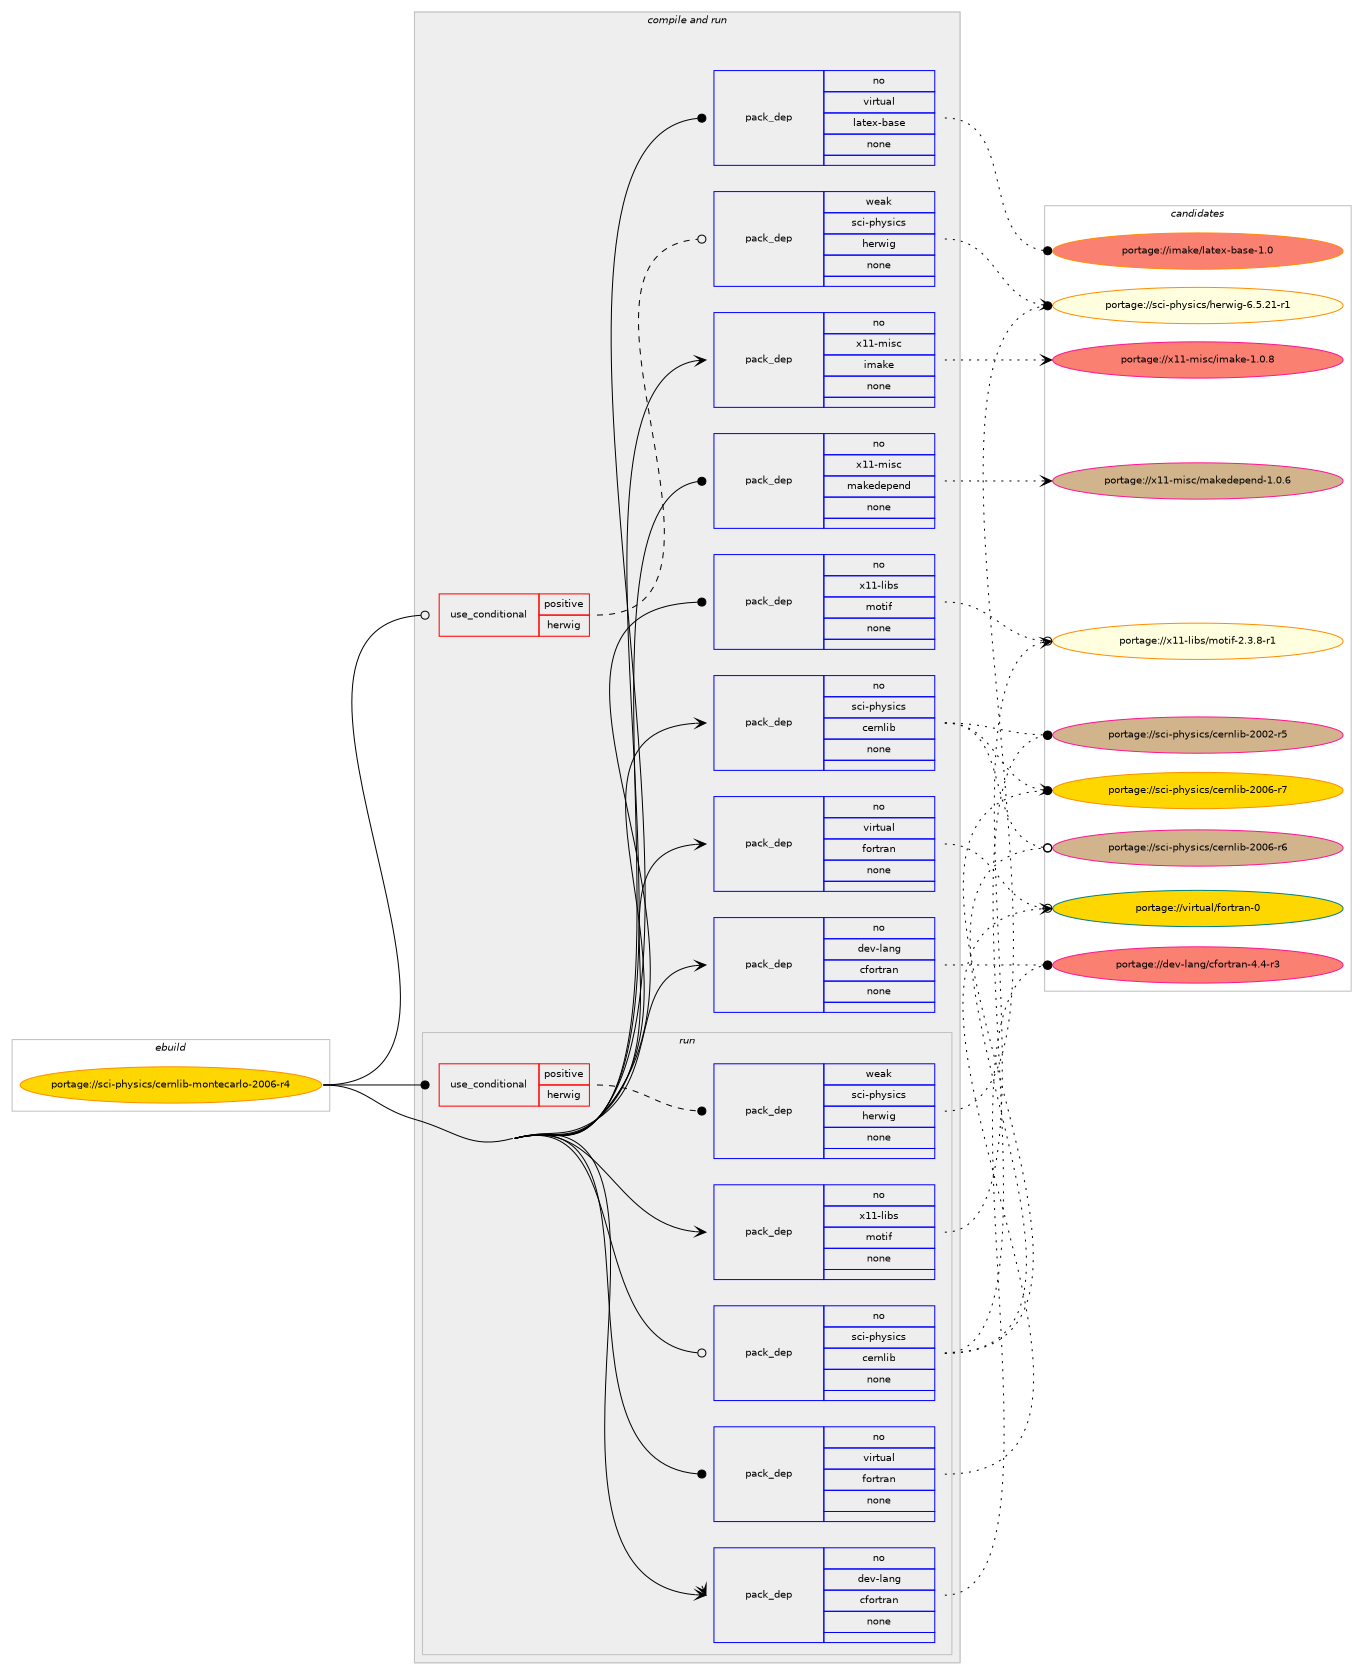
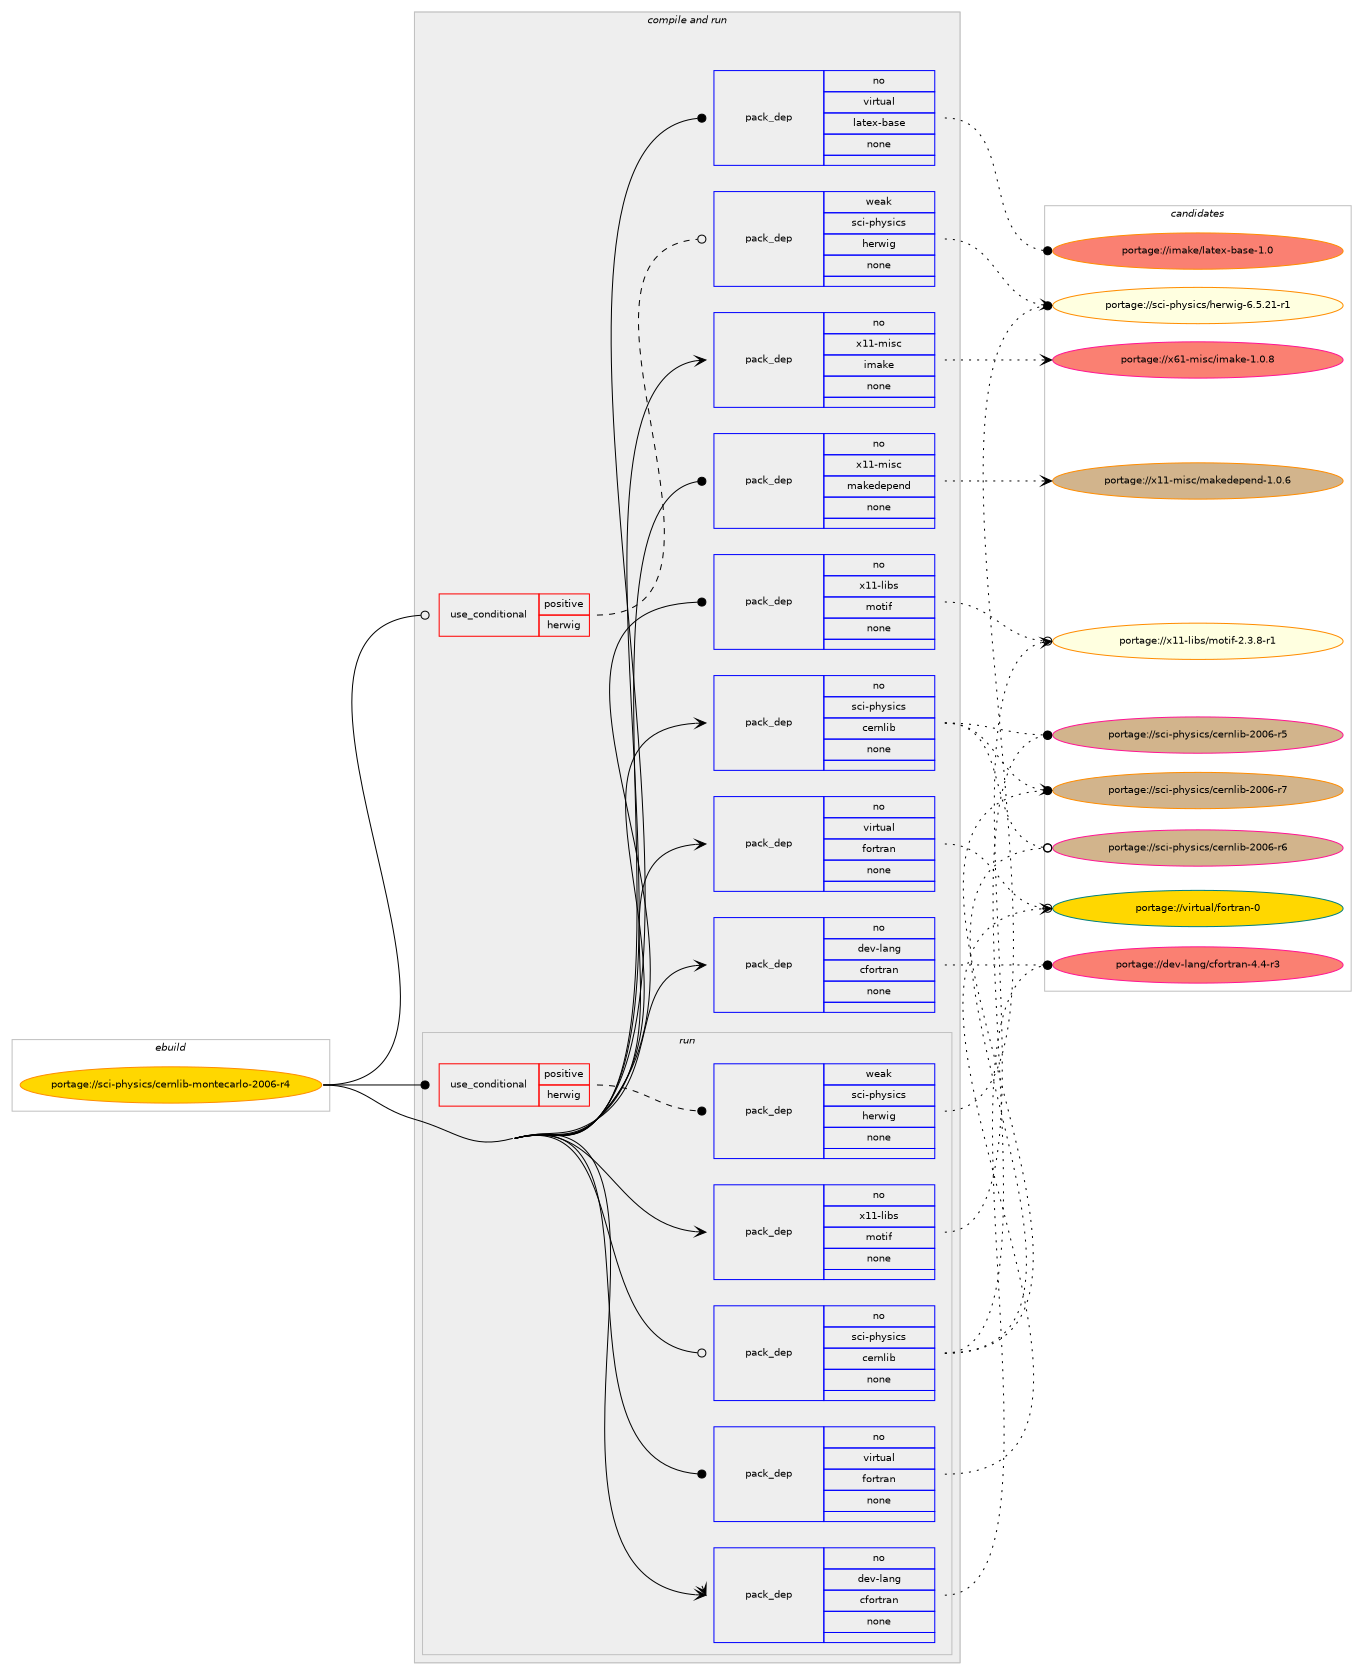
node "portage://x11-misc/imake-1.0.8": label "portage://x11-misc/imake-1.0.8" -> "portage://x61-misc/imake-1.0.8"
node "portage://x11-misc/makedepend-1.0.6": color deeppink -> darkorange
node "portage://sci-physics/cernlib-2002-r5": label "portage://sci-physics/cernlib-2002-r5" -> "portage://sci-physics/cernlib-2006-r5"
node "portage://sci-physics/cernlib-2006-r7": fillcolor gold -> tan
